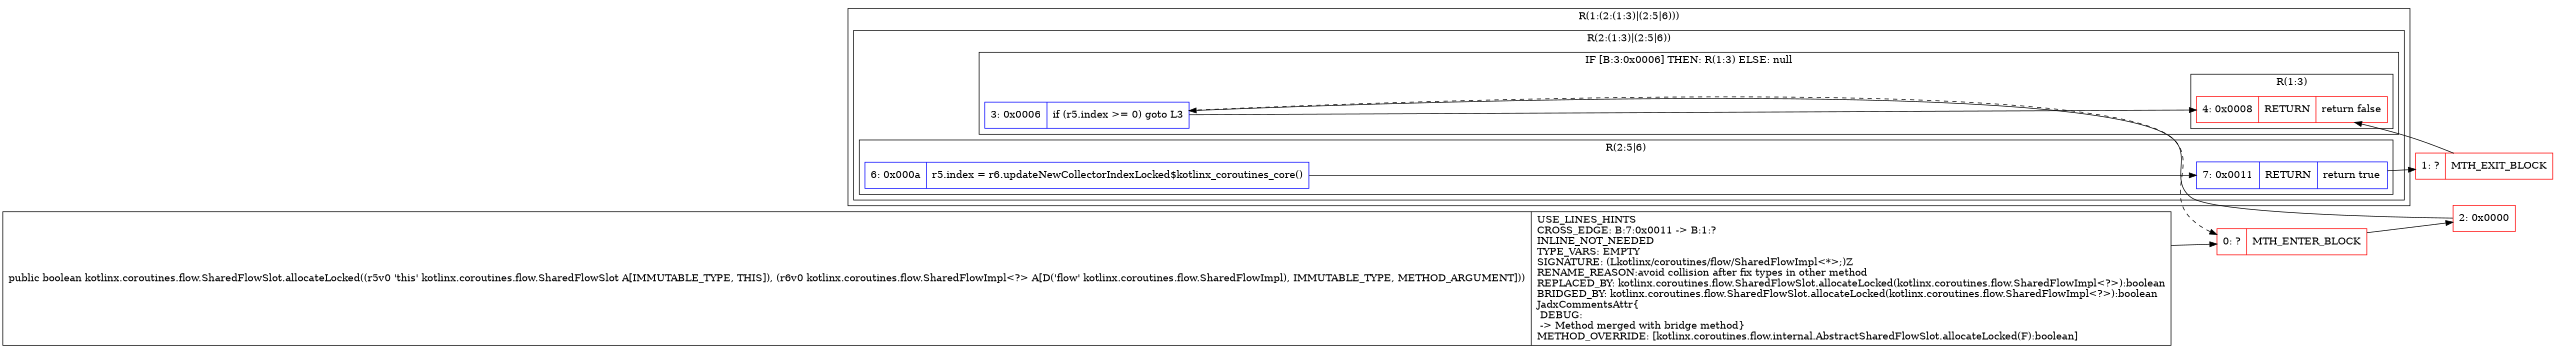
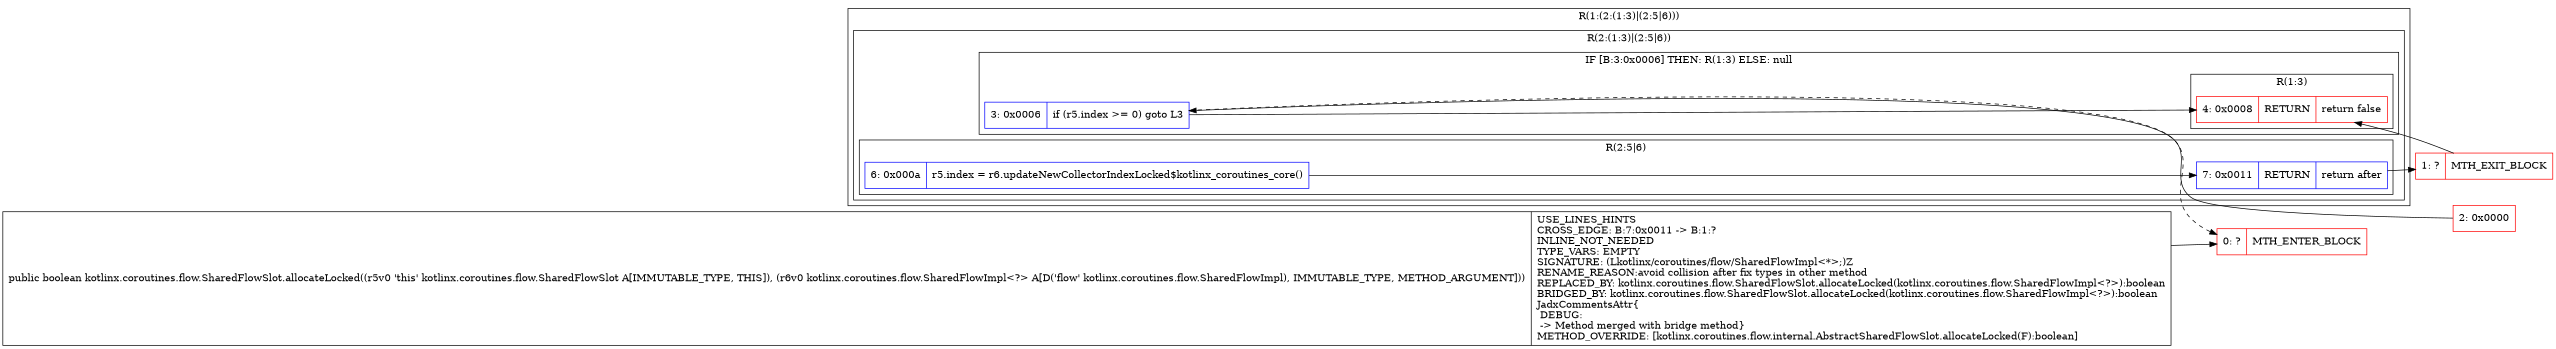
node "7: 0x0011": text "return true" -> "return after"
edge "0: ?" -> "2: 0x0000": removed
